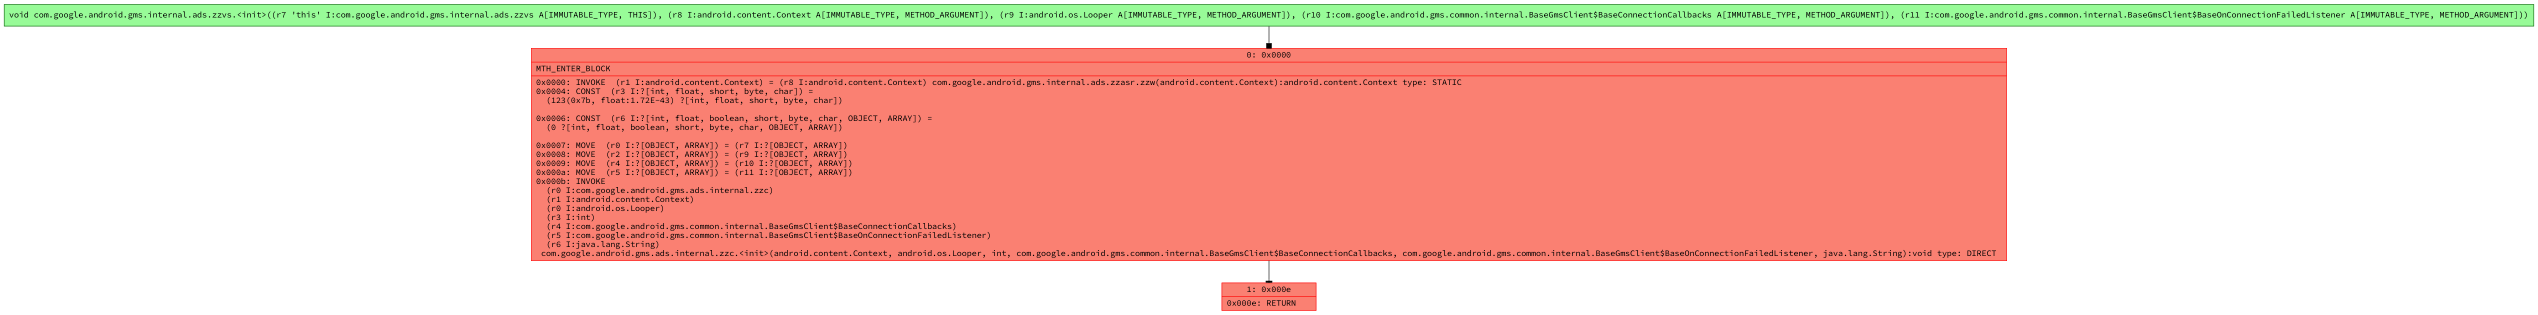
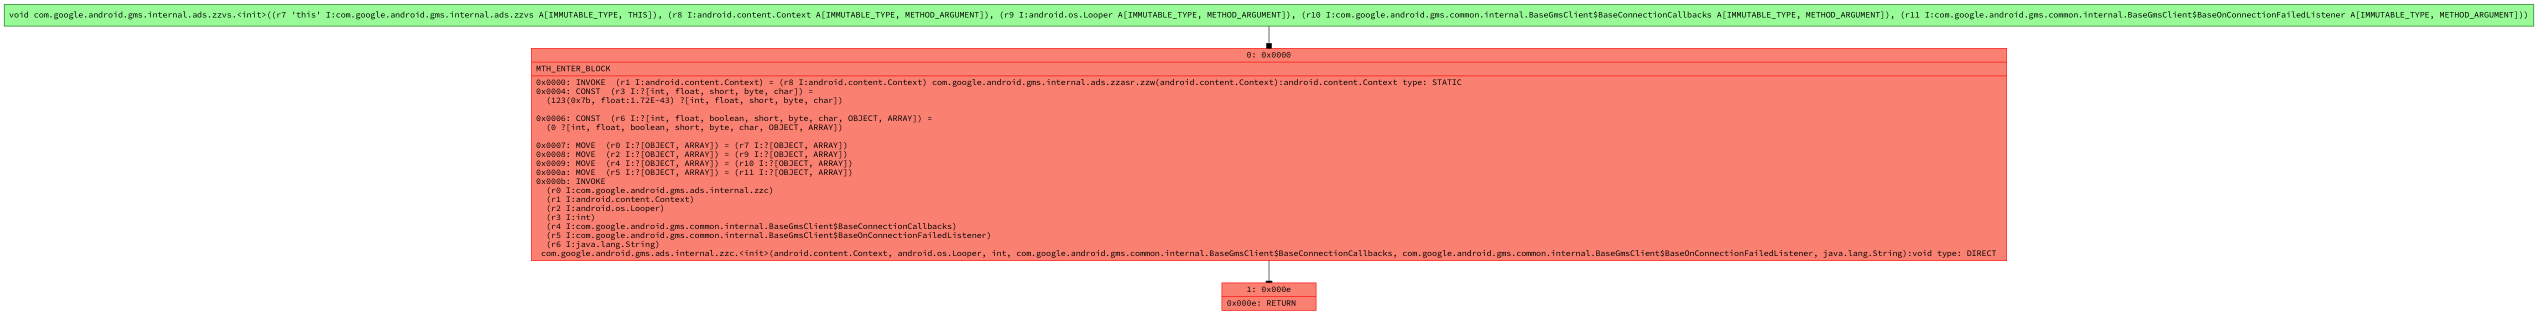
node "0: 0x0000": text "(r0 I:android.os.Looper)" -> "(r2 I:android.os.Looper)"
